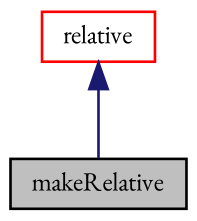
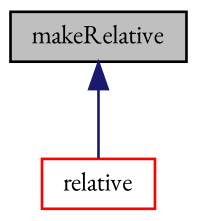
edge "makeRelative" -> "relative": reversed
